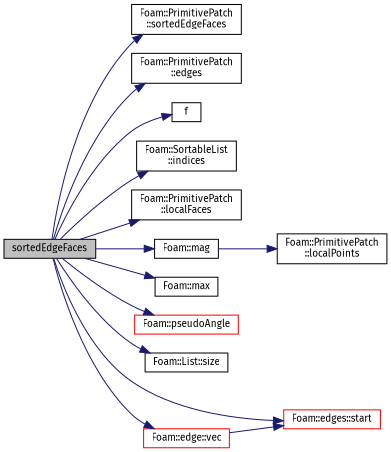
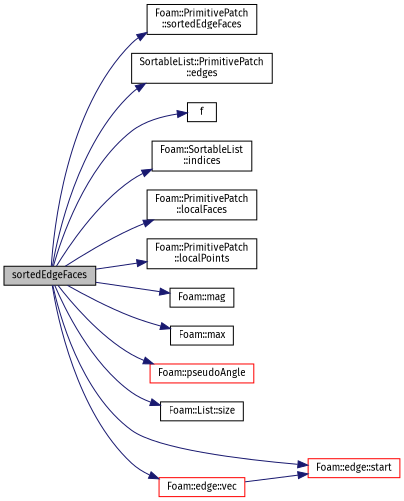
node "Foam::PrimitivePatch ::edges": label "Foam::PrimitivePatch ::edges" -> "SortableList::PrimitivePatch ::edges"
edge "Foam::mag" -> "Foam::PrimitivePatch ::localPoints": now "sortedEdgeFaces" -> "Foam::PrimitivePatch ::localPoints"
node "Foam::edges::start": label "Foam::edges::start" -> "Foam::edge::start"
